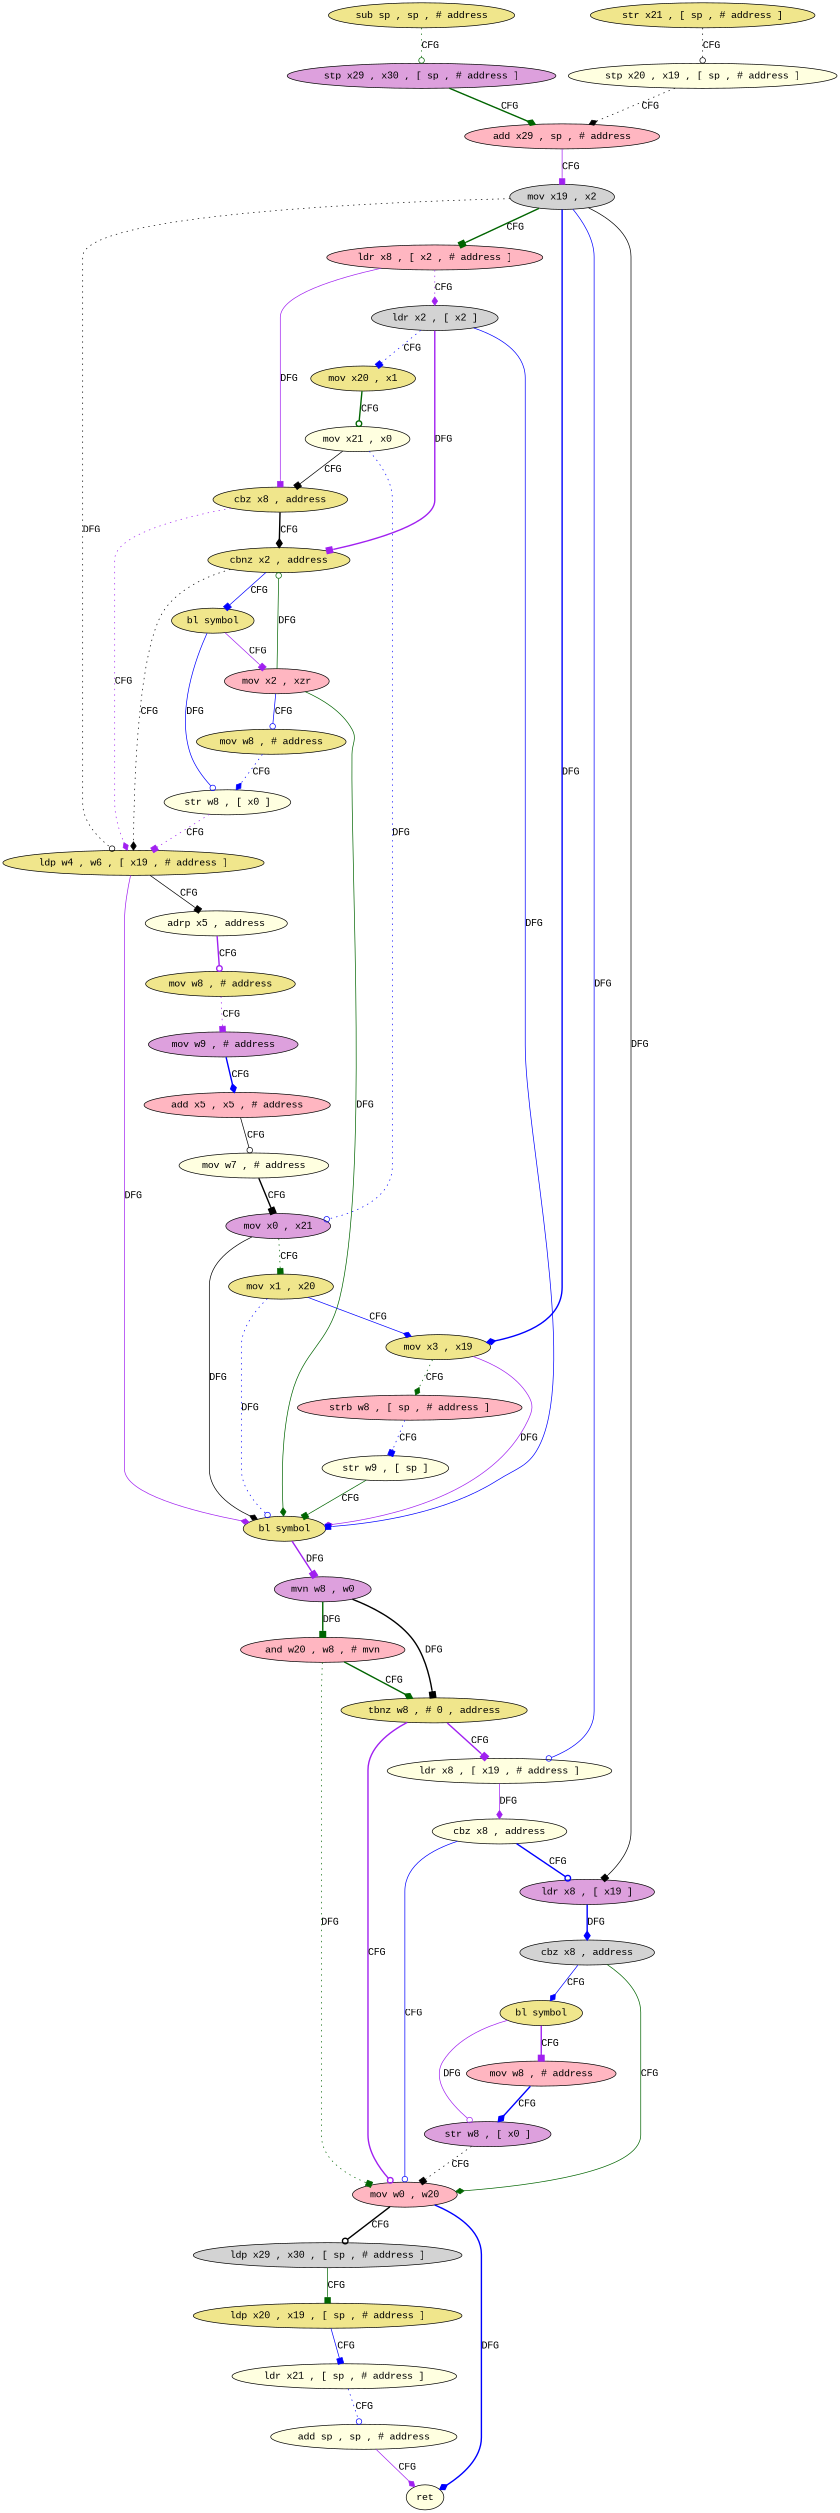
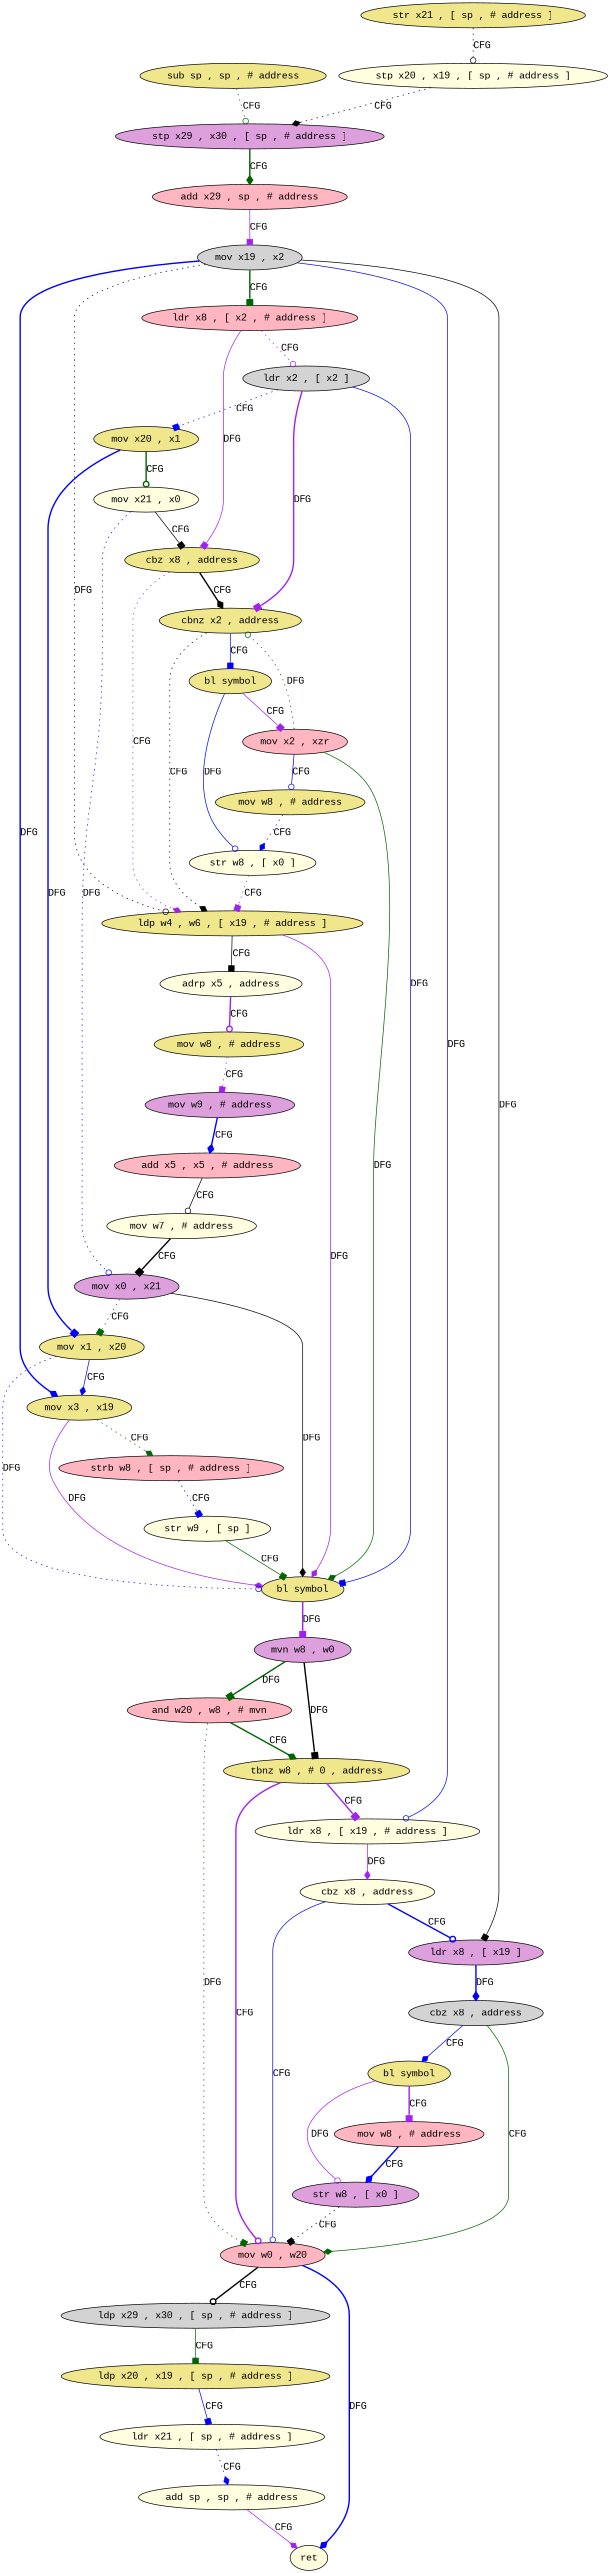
edge "stp x20 , x19 , [ sp , # address ]" -> "add x29 , sp , # address": now "stp x20 , x19 , [ sp , # address ]" -> "stp x29 , x30 , [ sp , # address ]"
edge "ldr x8 , [ x2 , # address ]" -> "ldr x2 , [ x2 ]": arrowhead diamond -> odot
edge "mov x2 , xzr" -> "cbnz x2 , address": style solid -> dotted
edge "mov x20 , x1" -> "mov x1 , x20": added, label "DFG"
edge "ldr x21 , [ sp , # address ]" -> "add sp , sp , # address": arrowhead odot -> diamond
